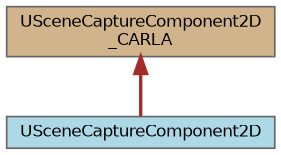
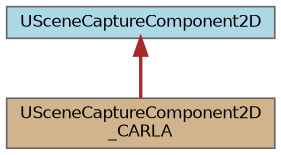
edge "USceneCaptureComponent2D" -> "USceneCaptureComponent2D _CARLA": reversed
